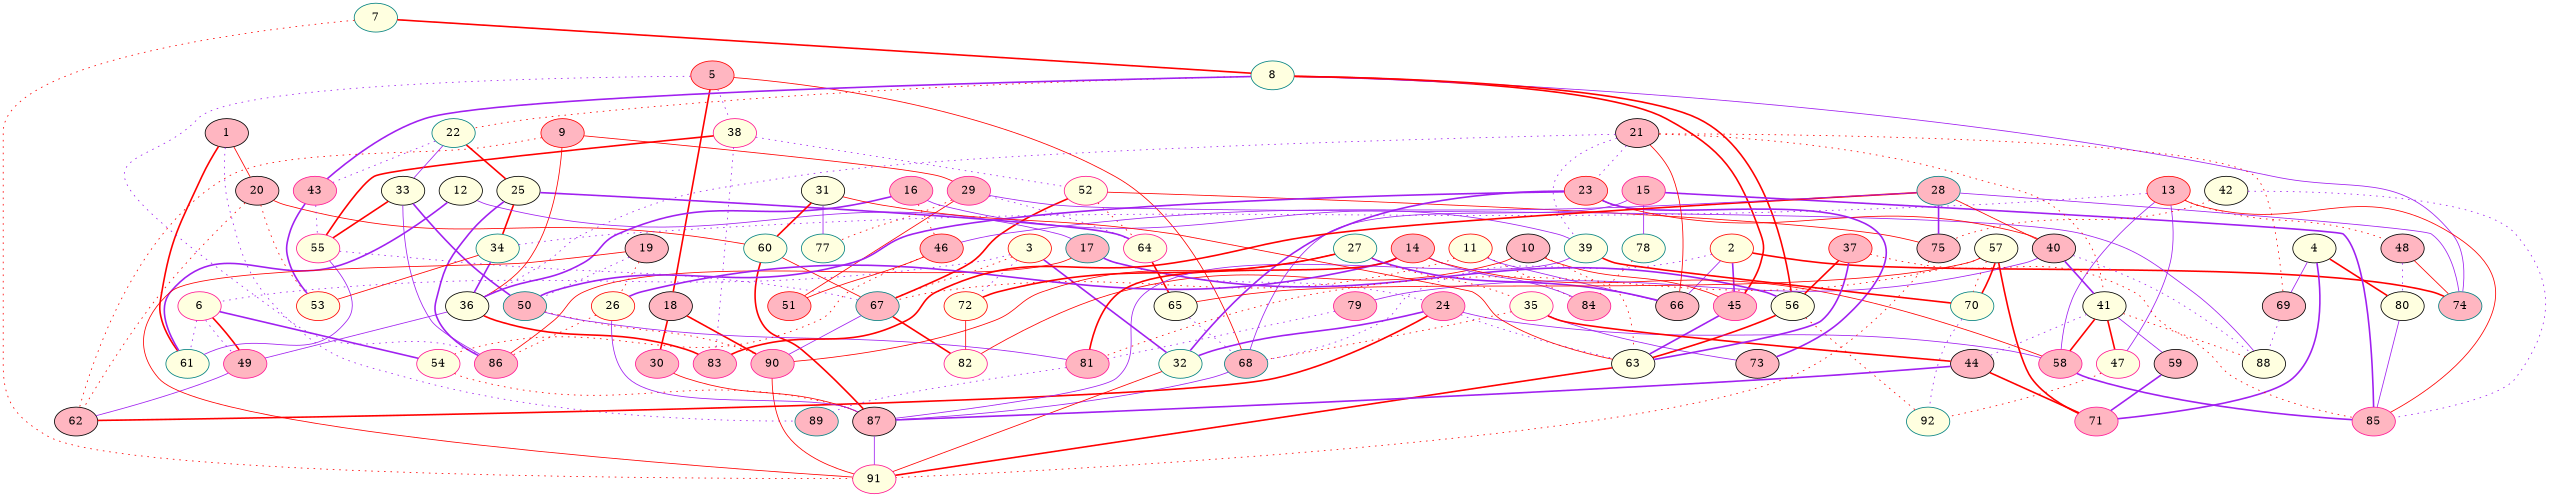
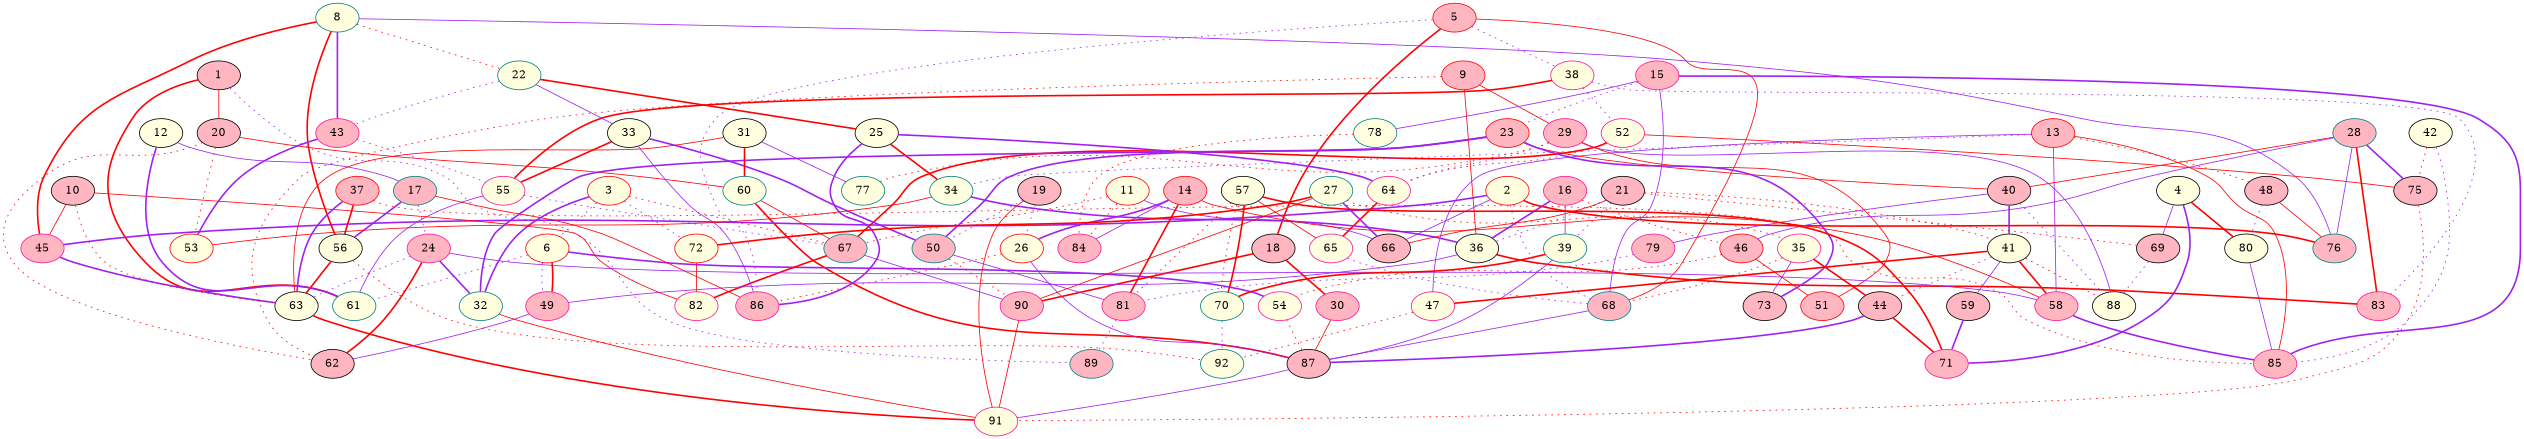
node "7": removed
edge "21" -- "23": now "15" -- "23"
edge "19" -- "26": color red -> purple
node "6": color deeppink -> red
node "65": color black -> deeppink
node "74": label "74" -> "76"
